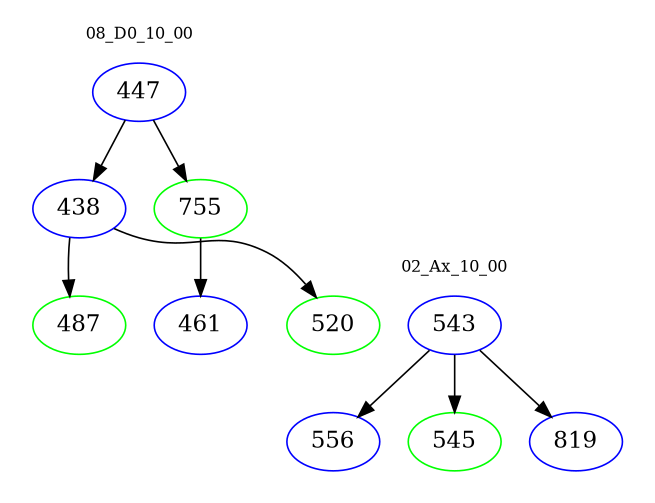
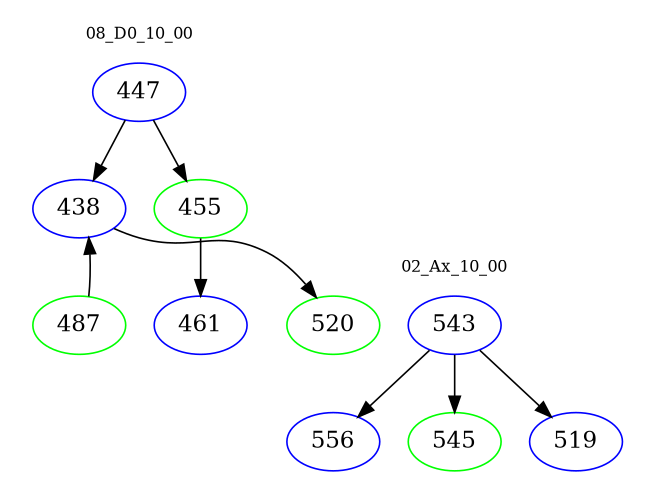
node "755": label "755" -> "455"
edge "438" -> "487": reversed
node "819": label "819" -> "519"
